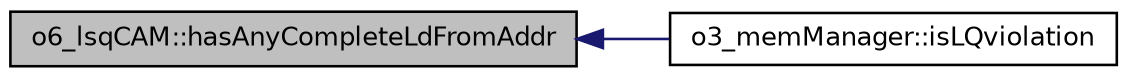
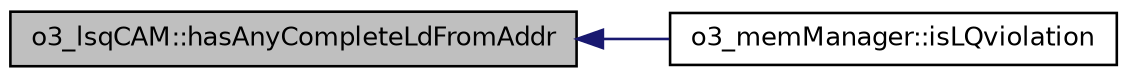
node "o6_lsqCAM::hasAnyCompleteLdFromAddr": label "o6_lsqCAM::hasAnyCompleteLdFromAddr" -> "o3_lsqCAM::hasAnyCompleteLdFromAddr"
